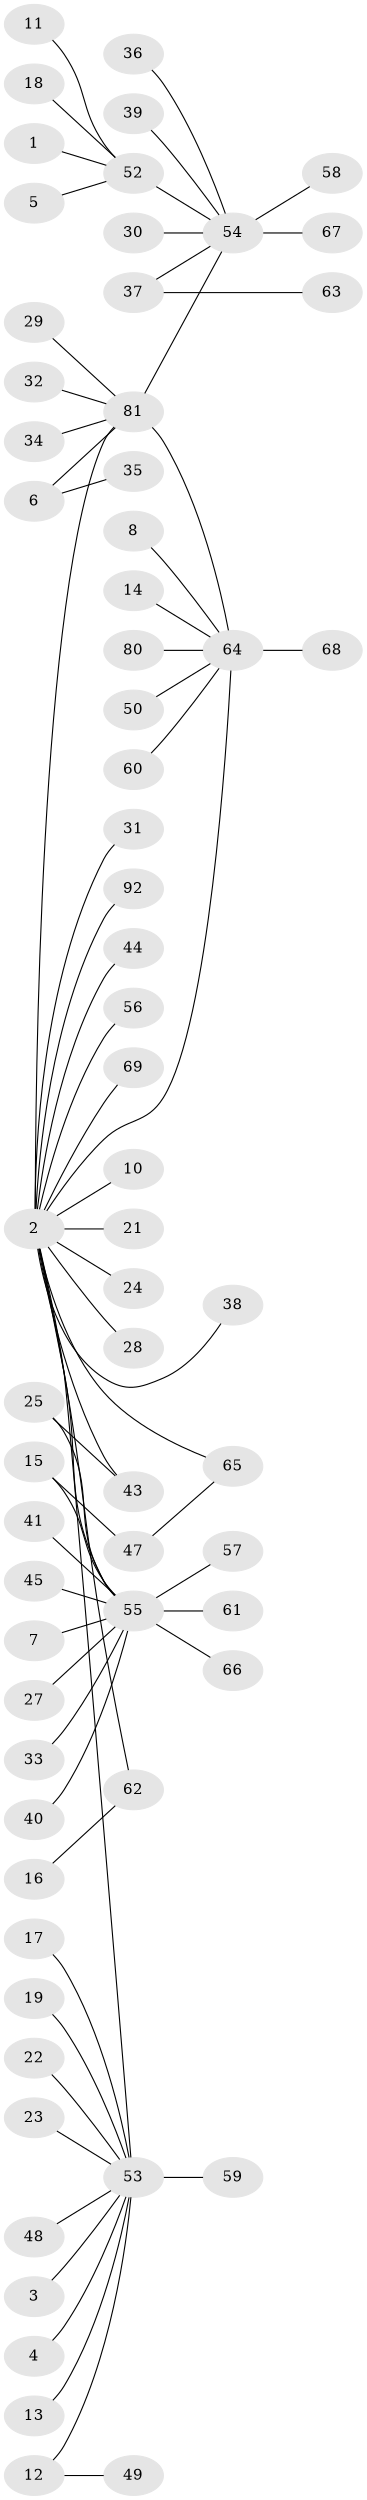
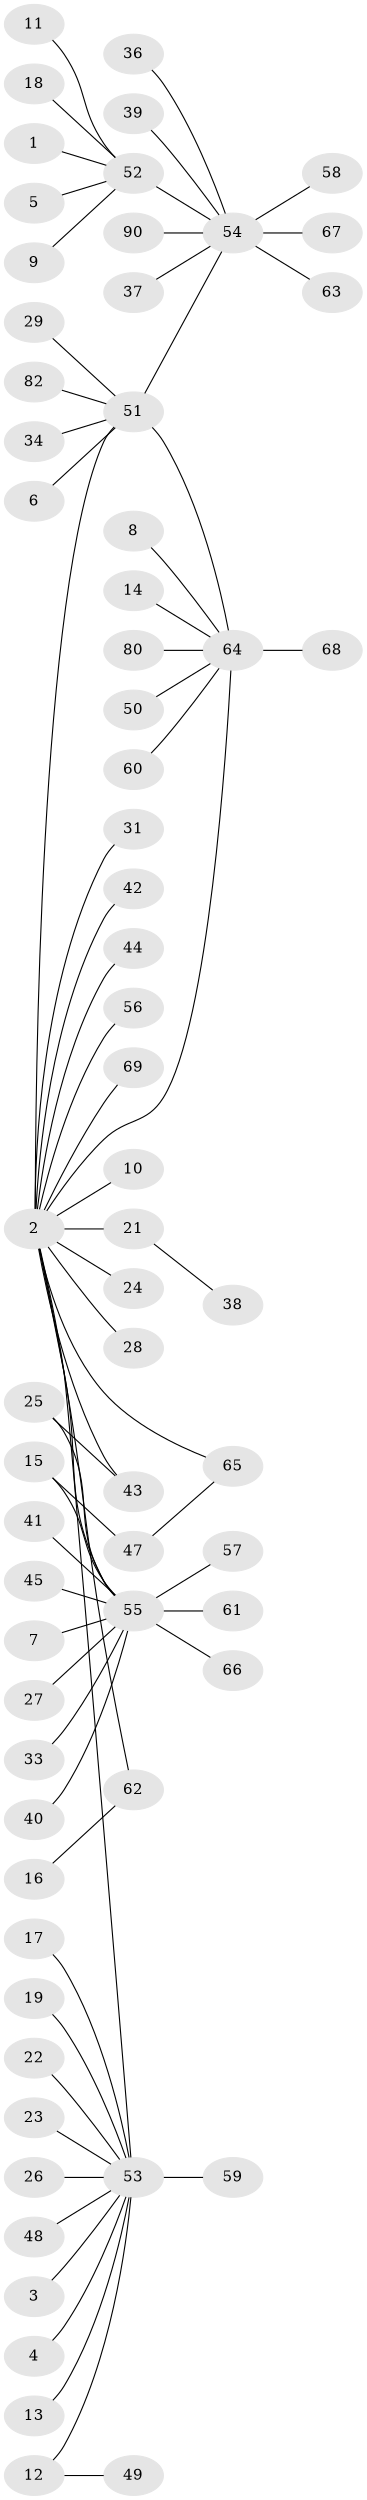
node "30": label "30" -> "90"
node "9": added
edge "37" -- "63": now "54" -- "63"
node "32": label "32" -> "82"
node "81": label "81" -> "51"
node "35": removed
node "92": label "92" -> "42"
edge "2" -- "38": now "21" -- "38"
node "26": added
